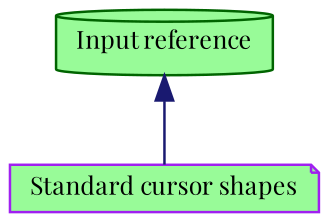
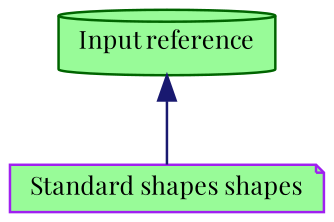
node "Standard cursor shapes": label "Standard cursor shapes" -> "Standard shapes shapes"
